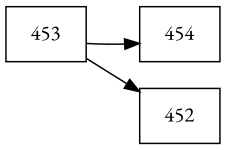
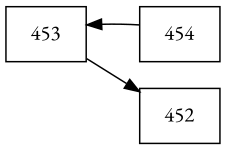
edge "453" -> "454": reversed
